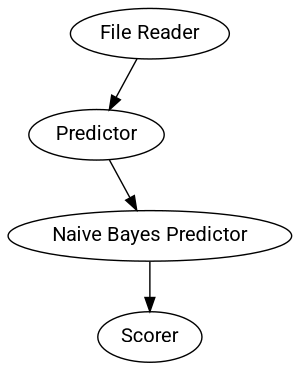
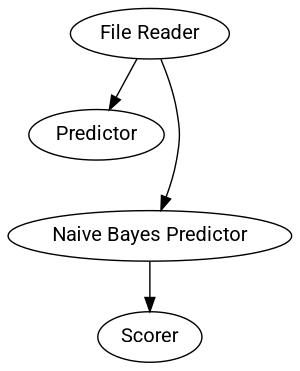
edge "Predictor" -> "Naive Bayes Predictor": now "File Reader" -> "Naive Bayes Predictor"
